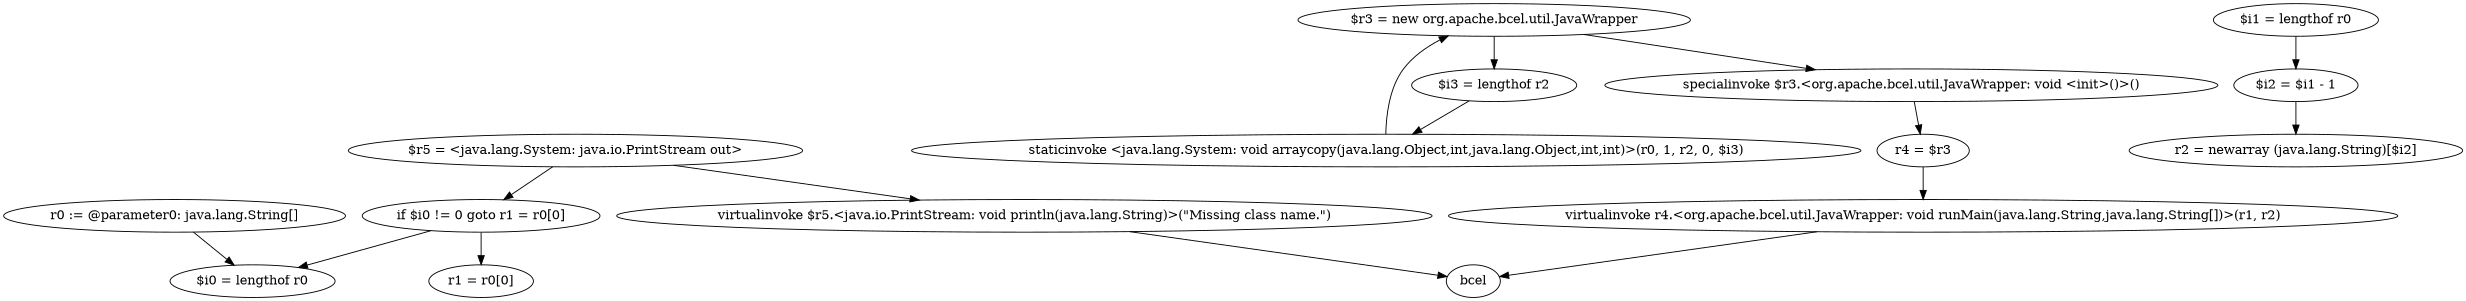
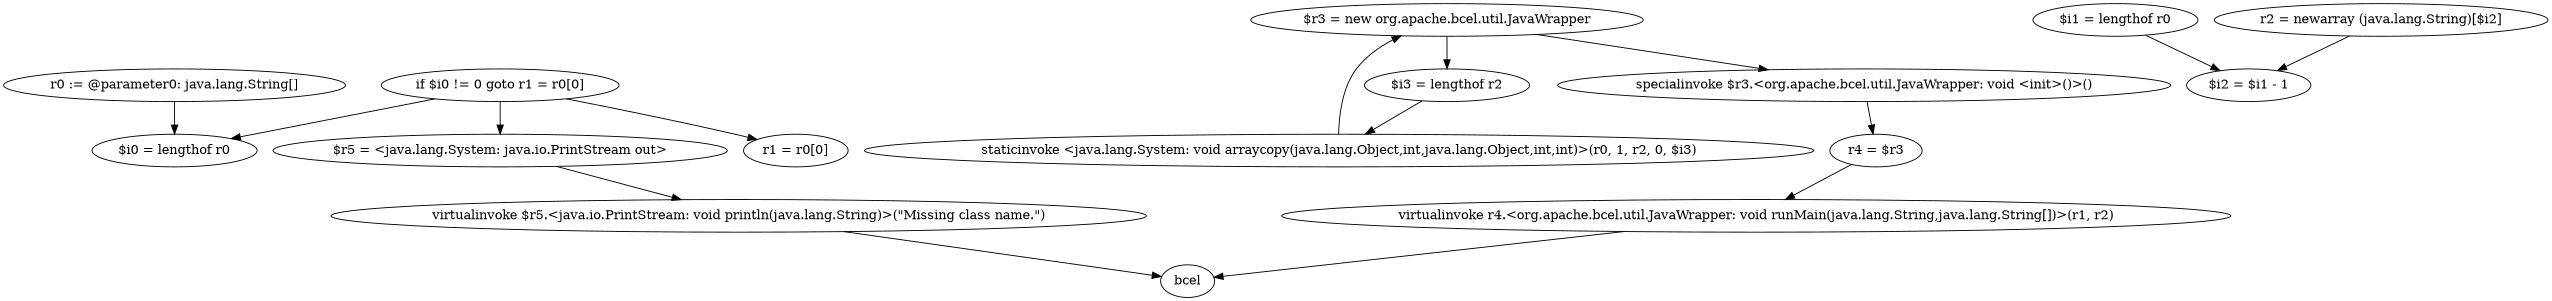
edge "$i2 = $i1 - 1" -> "r2 = newarray (java.lang.String)[$i2]": reversed
edge "$r5 = <java.lang.System: java.io.PrintStream out>" -> "if $i0 != 0 goto r1 = r0[0]": reversed
